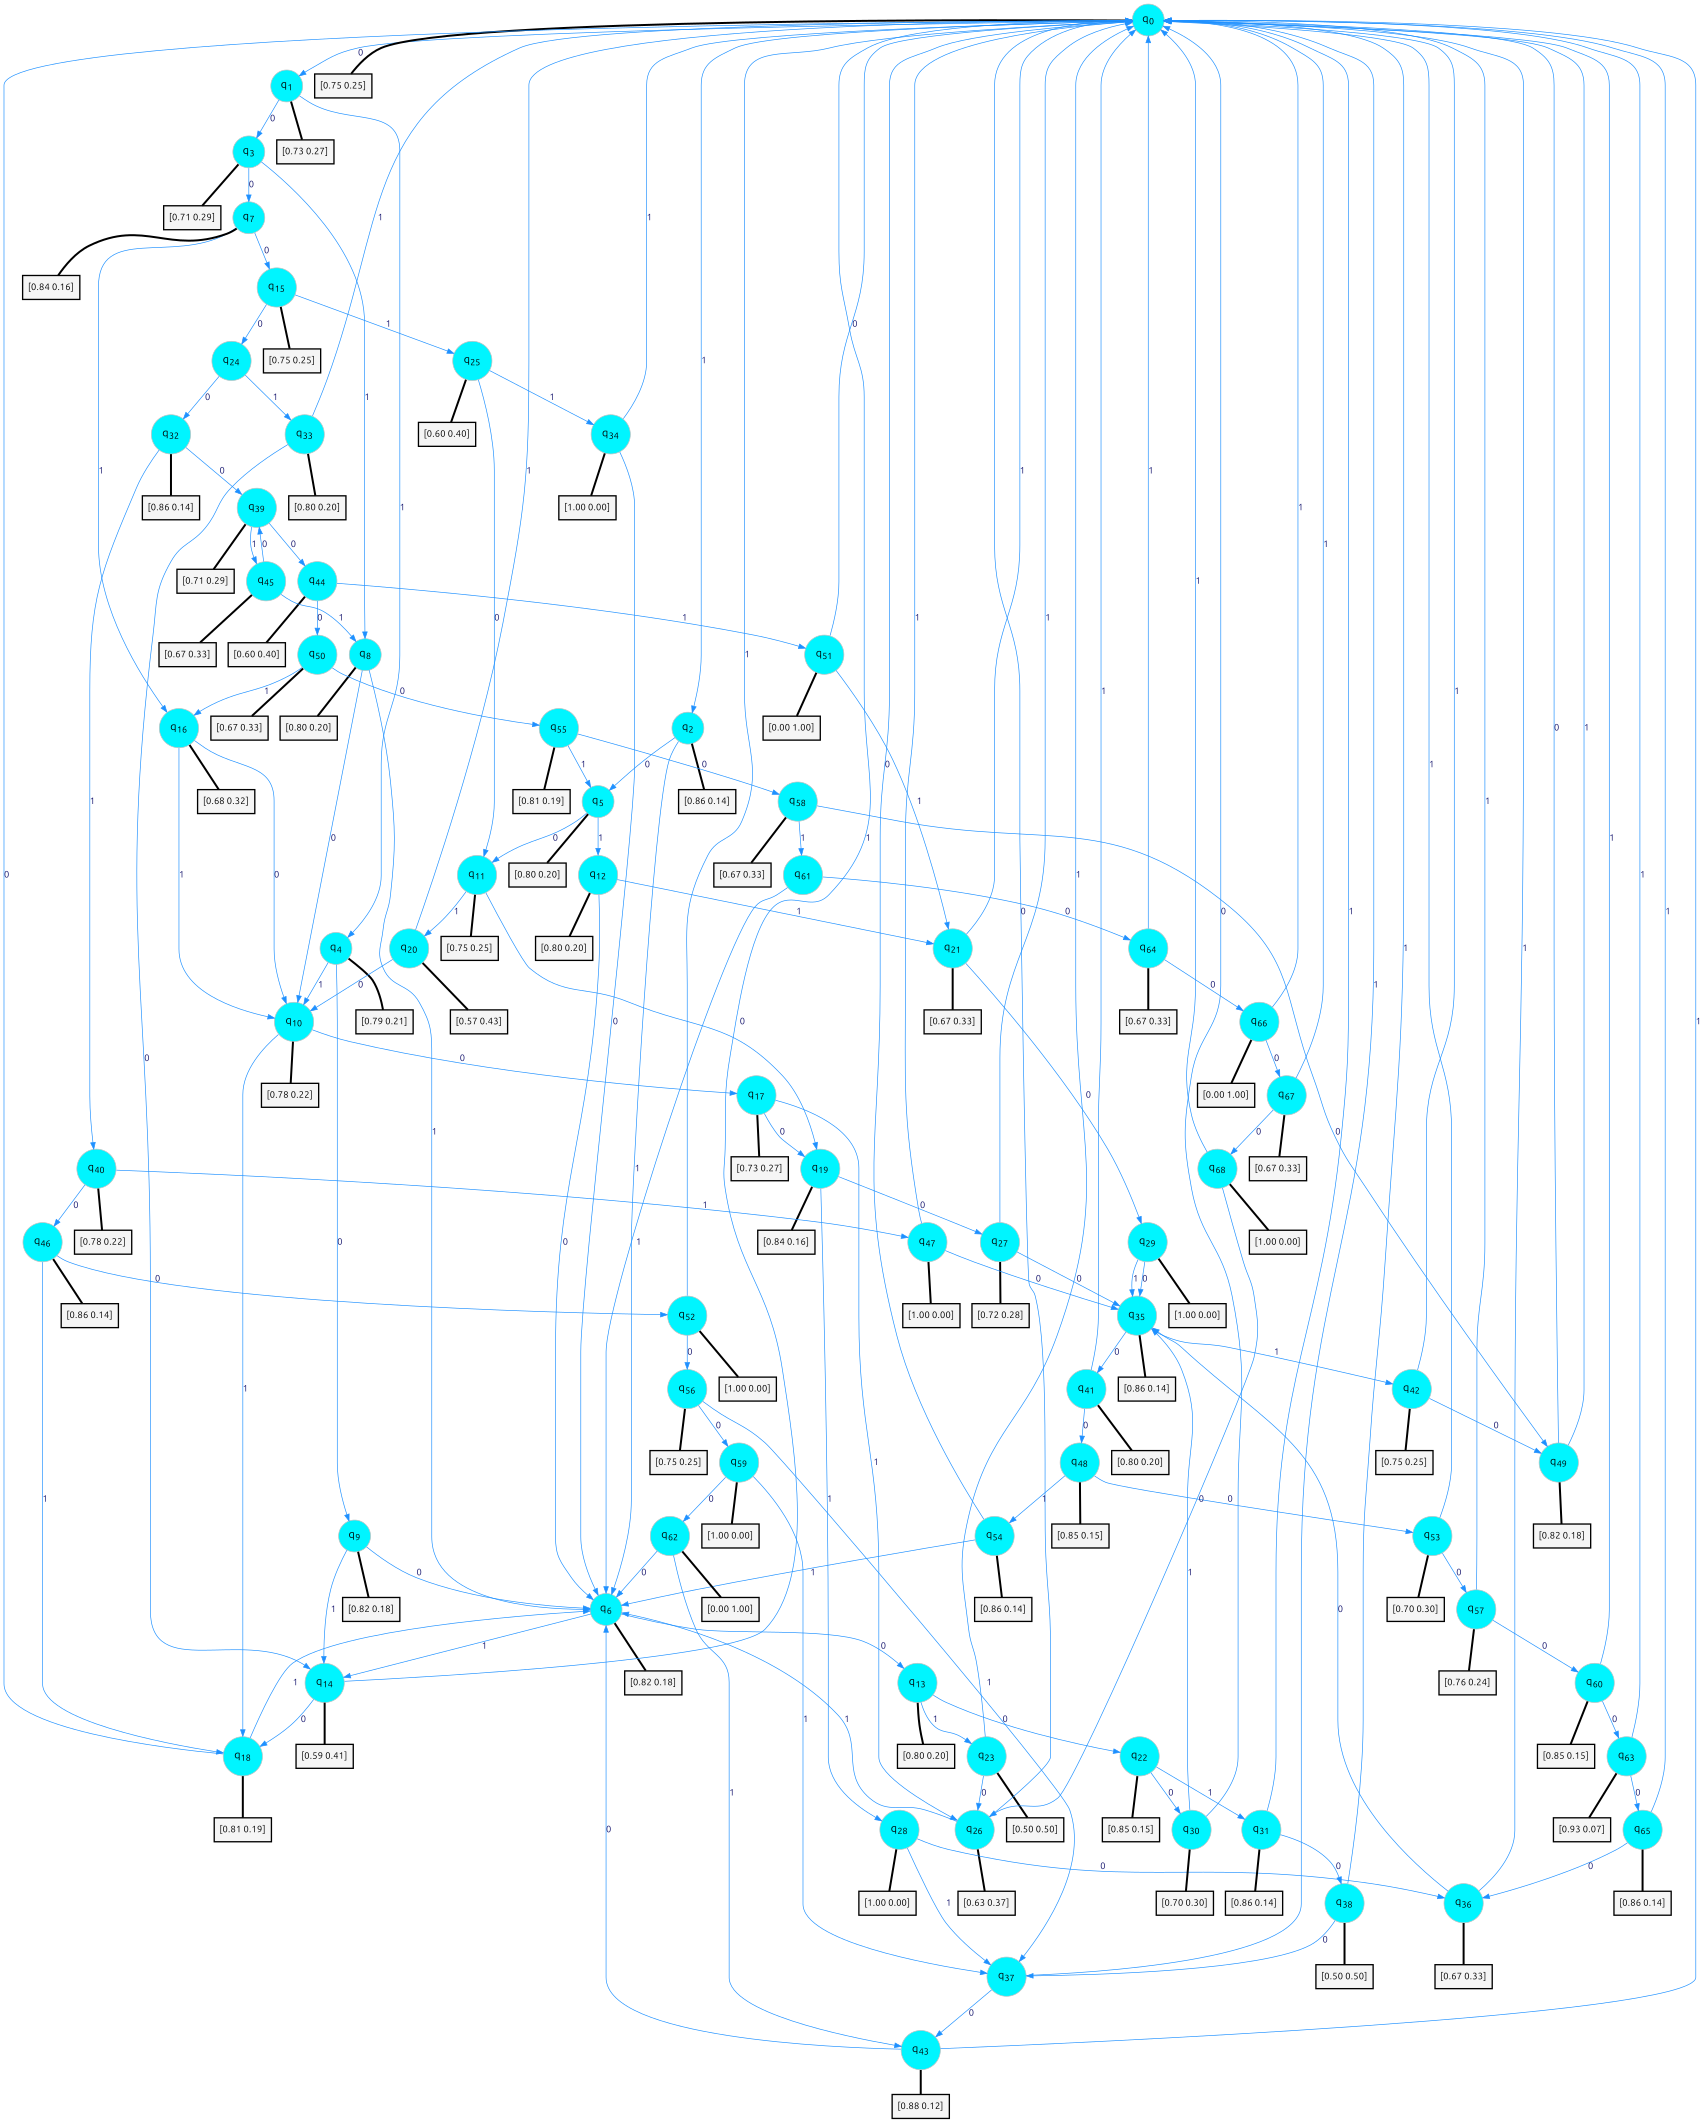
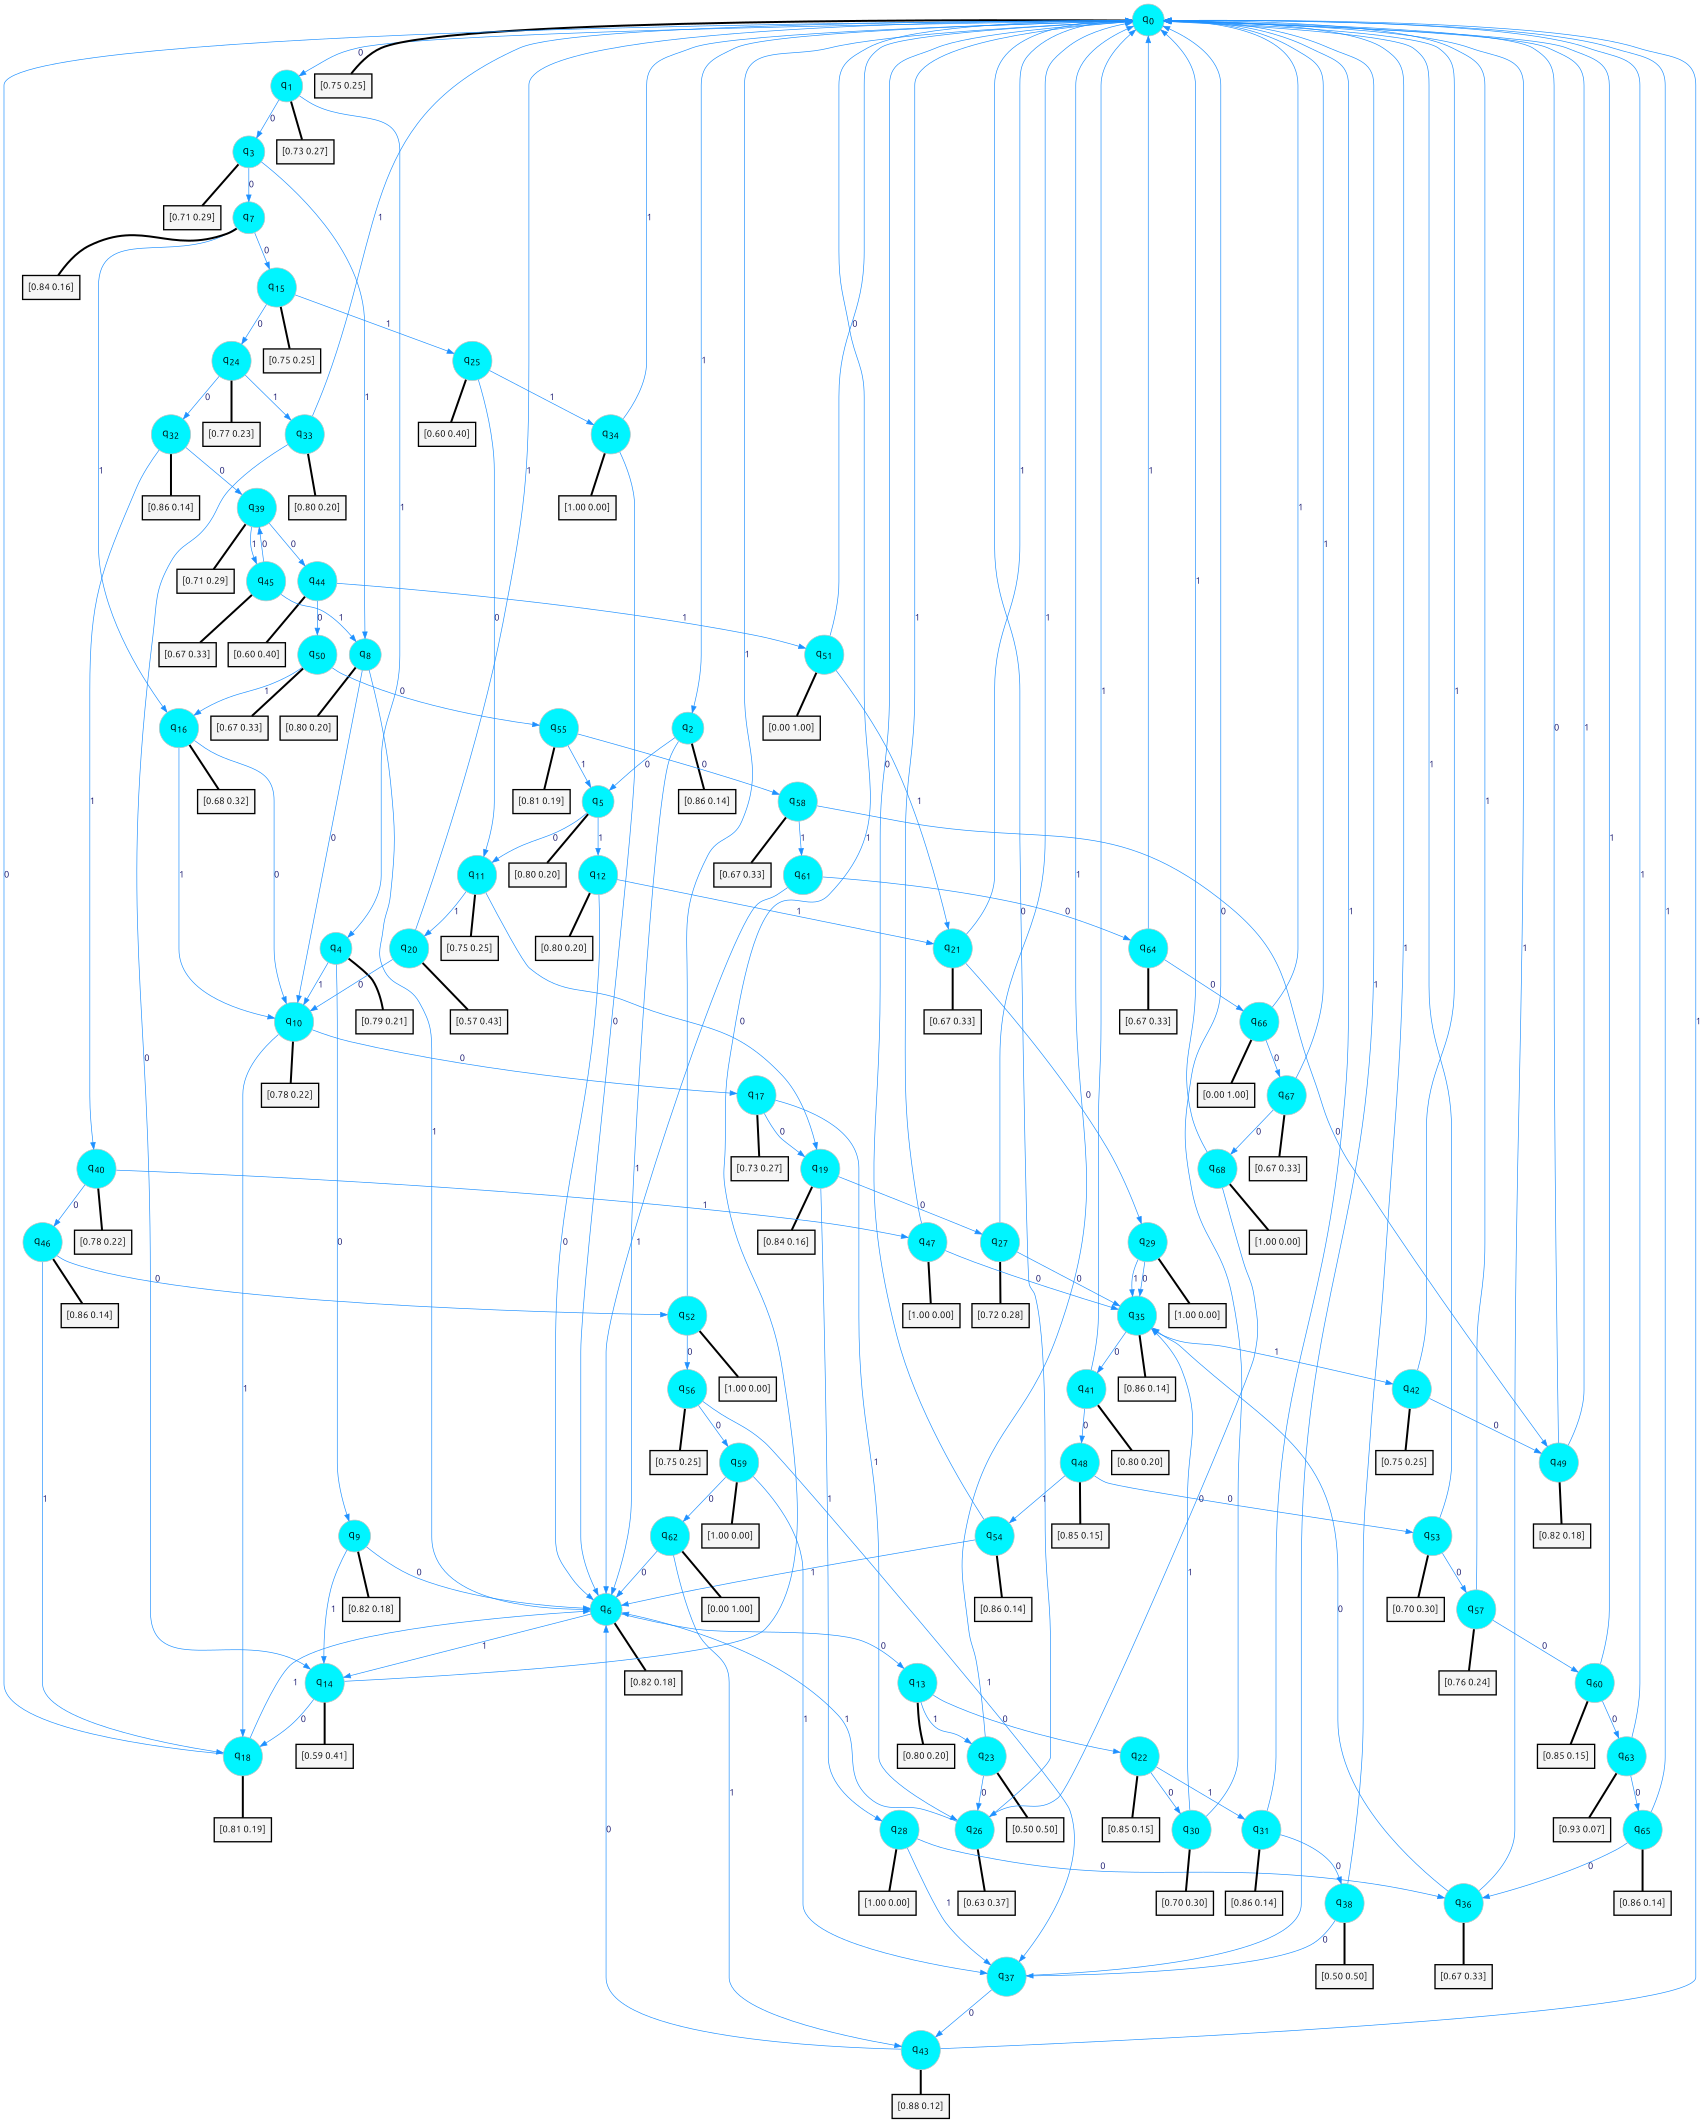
node "[0.77 0.23]": added
